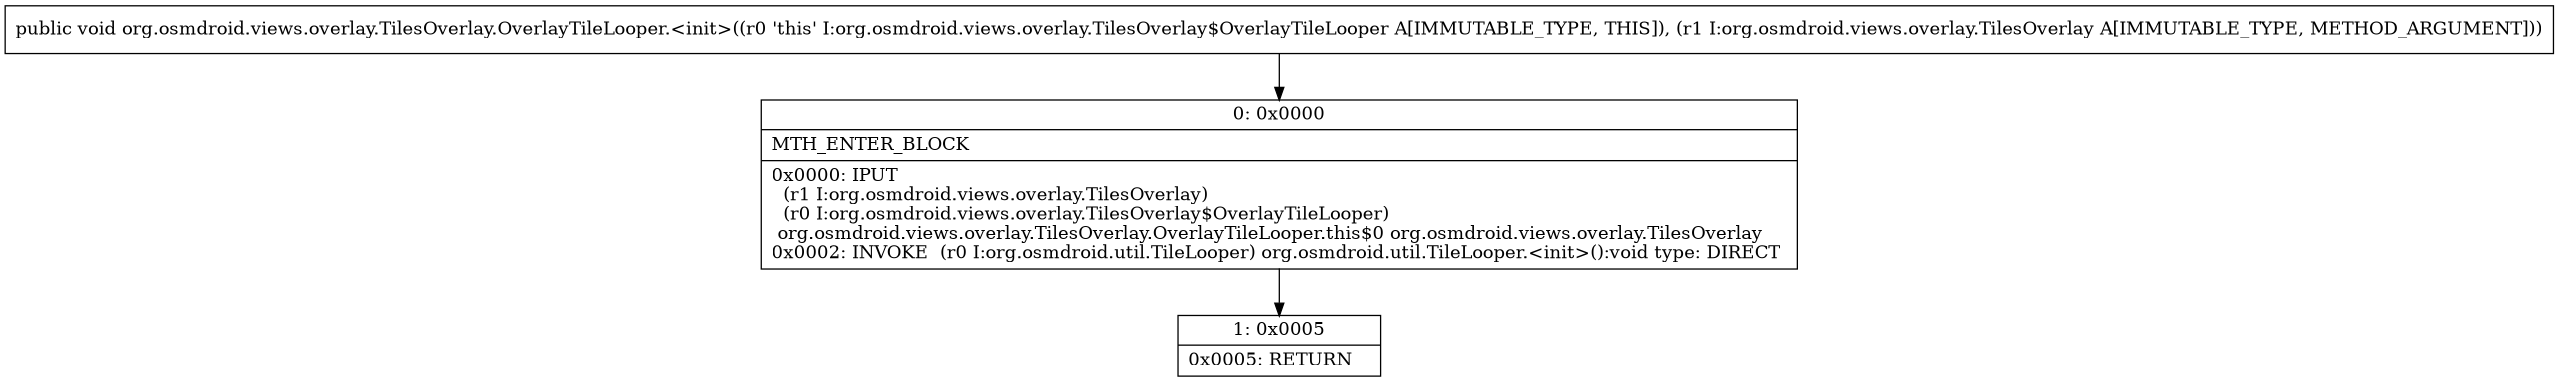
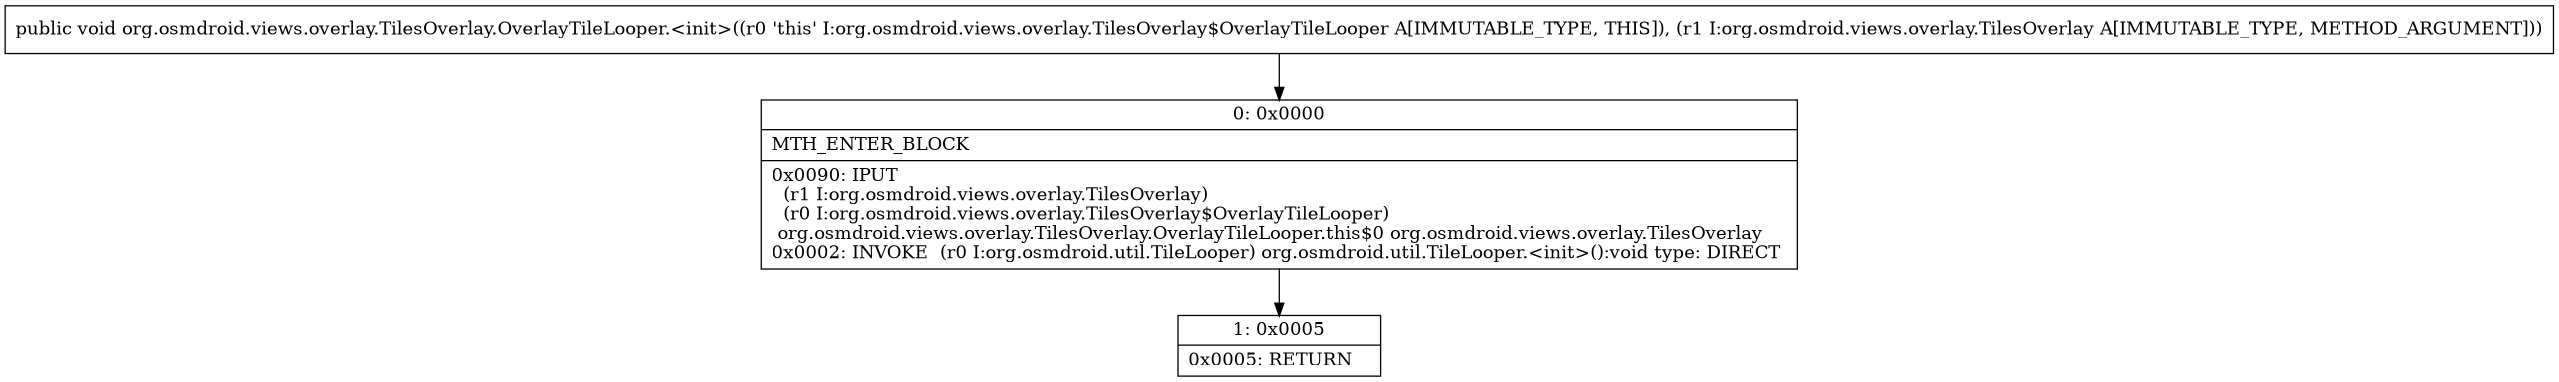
node "0: 0x0000": text "0x0000: IPUT" -> "0x0090: IPUT"
